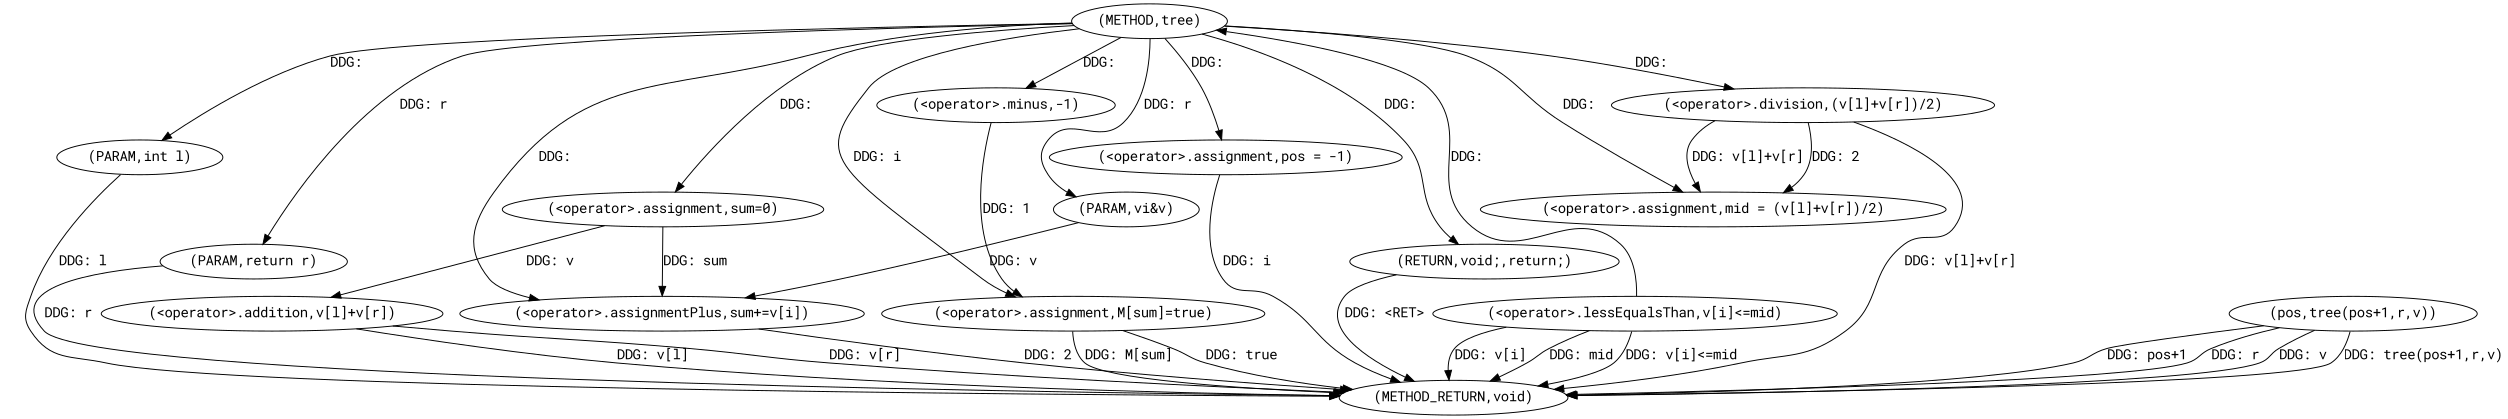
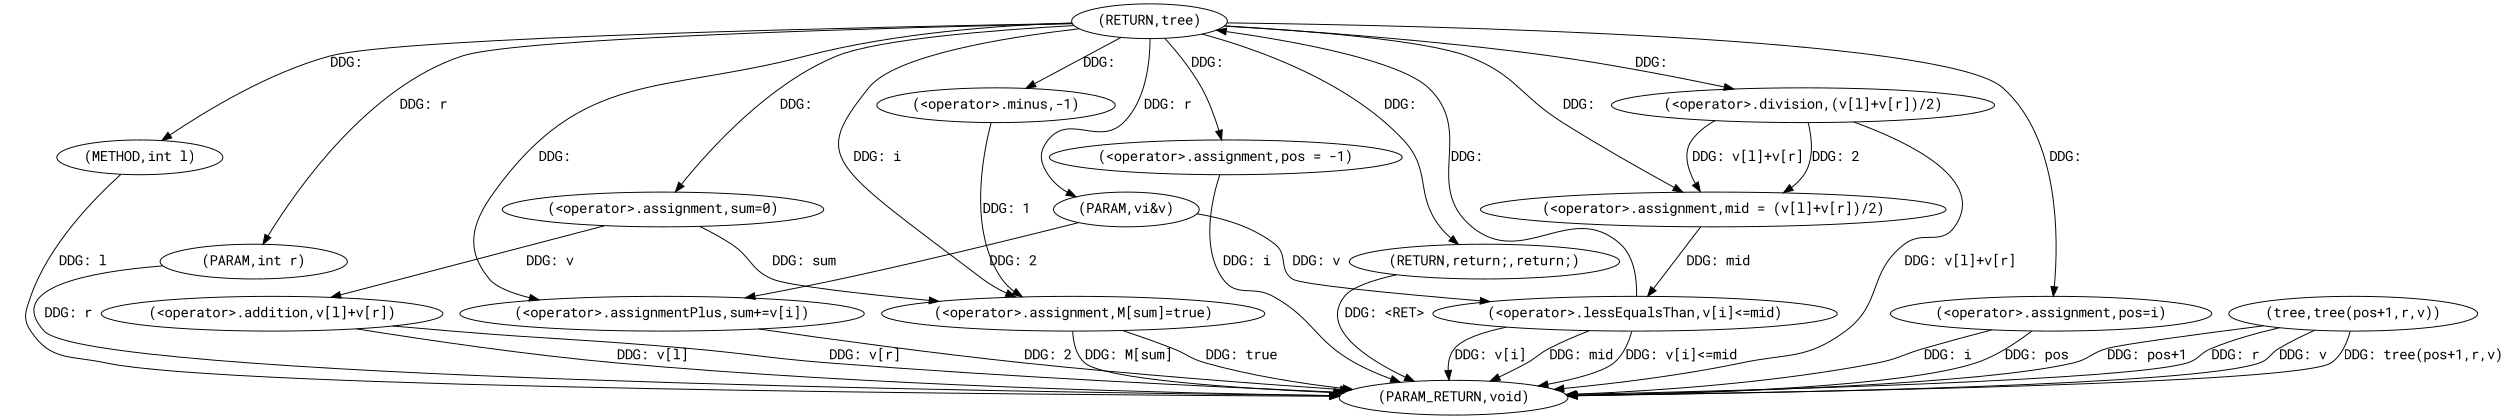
node "(METHOD,tree)": label "(METHOD,tree)" -> "(RETURN,tree)"
node "(PARAM,int l)": label "(PARAM,int l)" -> "(METHOD,int l)"
edge "(<operator>.assignment,sum=0)" -> "(<operator>.assignmentPlus,sum+=v[i])": now "(<operator>.assignment,sum=0)" -> "(<operator>.assignment,M[sum]=true)"
edge "(<operator>.assignment,mid = (v[l]+v[r])/2)" -> "(<operator>.lessEqualsThan,v[i]<=mid)": added, label "DDG: mid"
node "(PARAM,return r)": label "(PARAM,return r)" -> "(PARAM,int r)"
edge "(PARAM,vi&v)" -> "(<operator>.assignmentPlus,sum+=v[i])": label "DDG: v" -> "DDG: 2"
node "(RETURN,void;,return;)": label "(RETURN,void;,return;)" -> "(RETURN,return;,return;)"
edge "(PARAM,vi&v)" -> "(<operator>.lessEqualsThan,v[i]<=mid)": added, label "DDG: v"
node "(<operator>.assignment,pos=i)": added
node "(pos,tree(pos+1,r,v))": label "(pos,tree(pos+1,r,v))" -> "(tree,tree(pos+1,r,v))"
node "(METHOD_RETURN,void)": label "(METHOD_RETURN,void)" -> "(PARAM_RETURN,void)"
